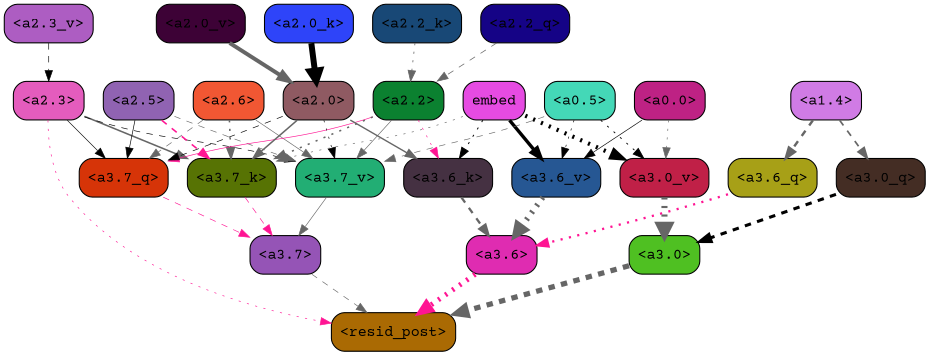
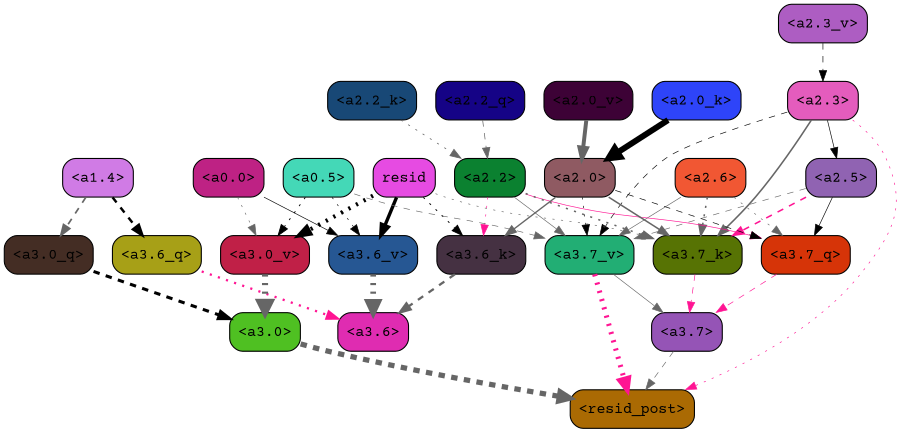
node "embed": label "embed" -> "resid"
edge "<a2.6>" -> "<a3.7_q>": style dashed -> dotted
edge "<a2.3>" -> "<a3.7_q>": now "<a2.3>" -> "<a2.5>"
edge "<a1.4>" -> "<a3.6_q>": color gray40 -> black
edge "<a3.6>" -> "<resid_post>": now "<a3.7_v>" -> "<resid_post>"
